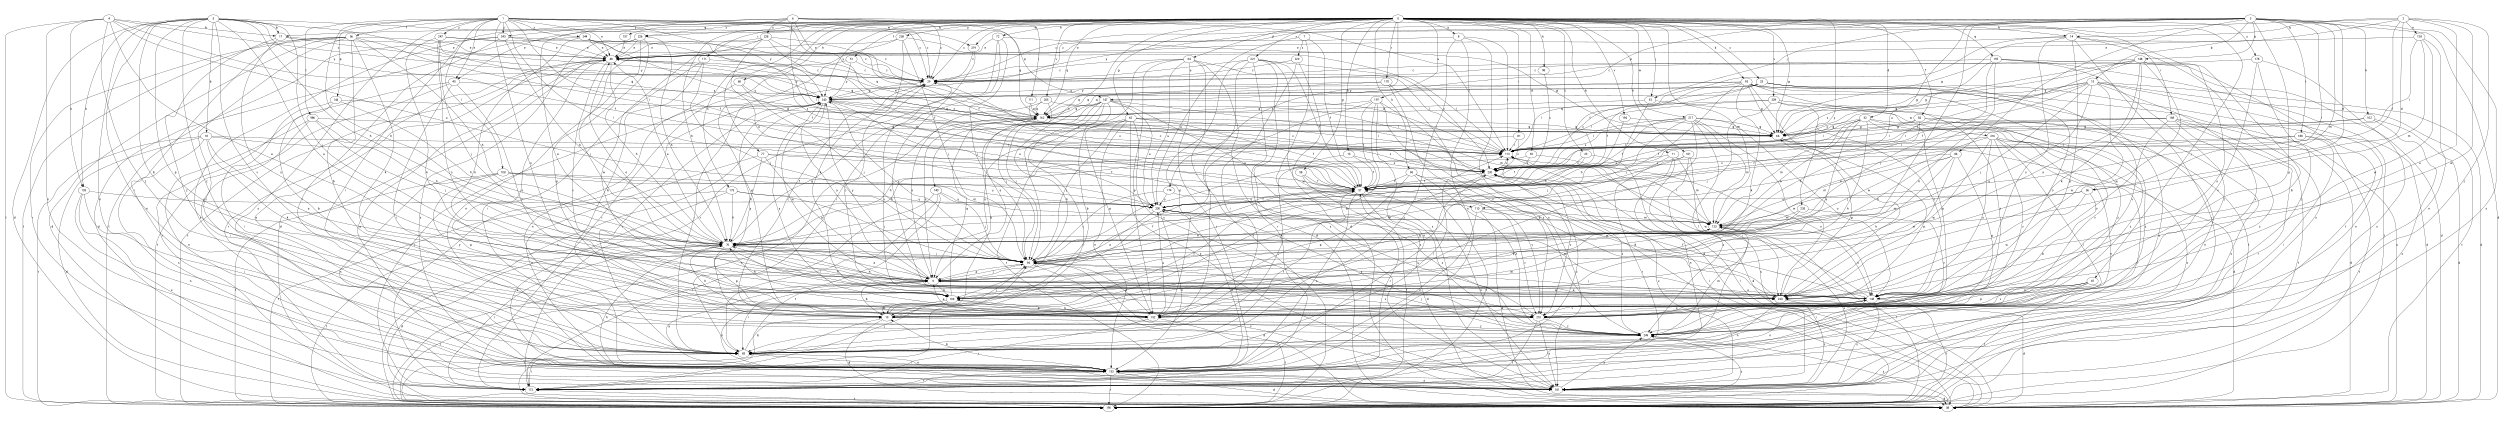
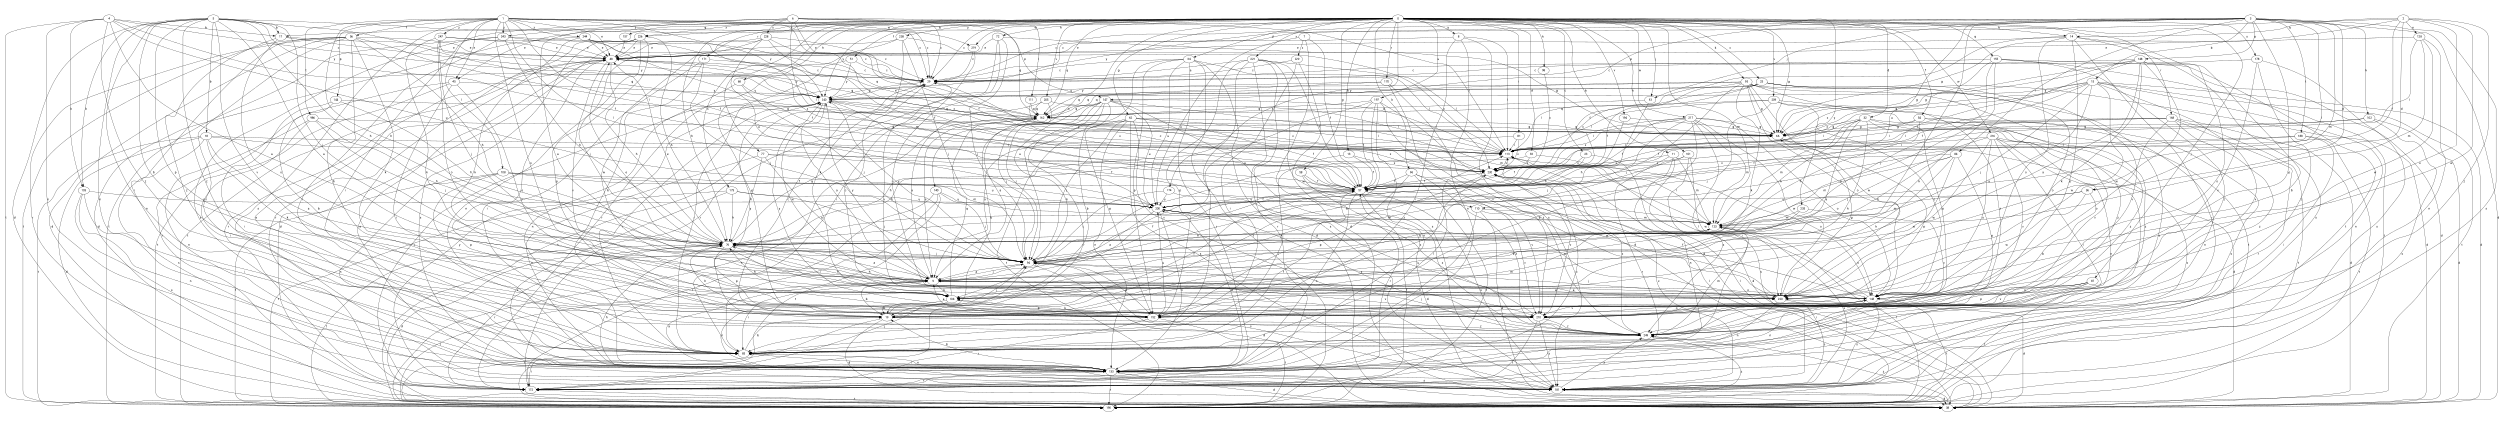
edge "93" -> "216": now "0" -> "216"
edge "95" -> "38": now "95" -> "143"
edge "226" -> "172": added, label "r"
